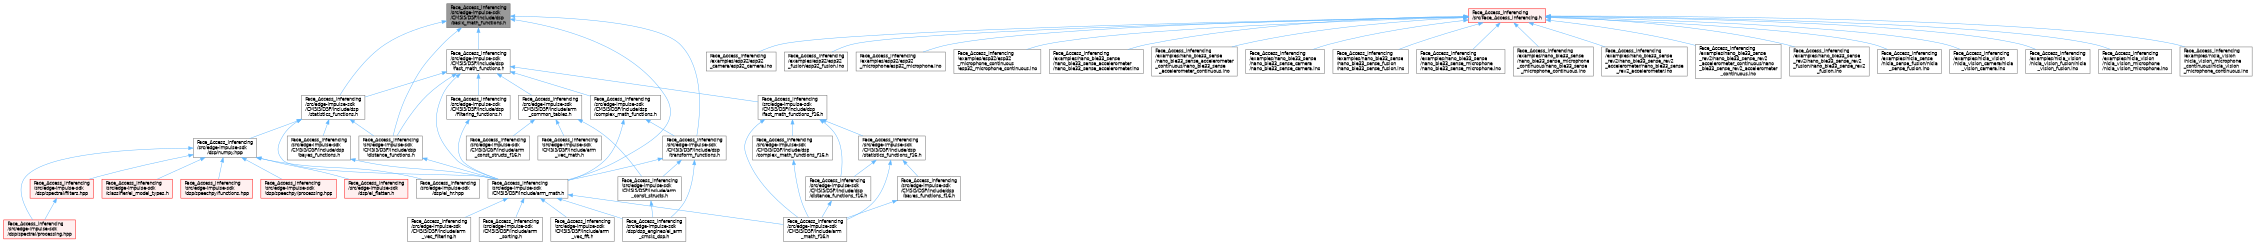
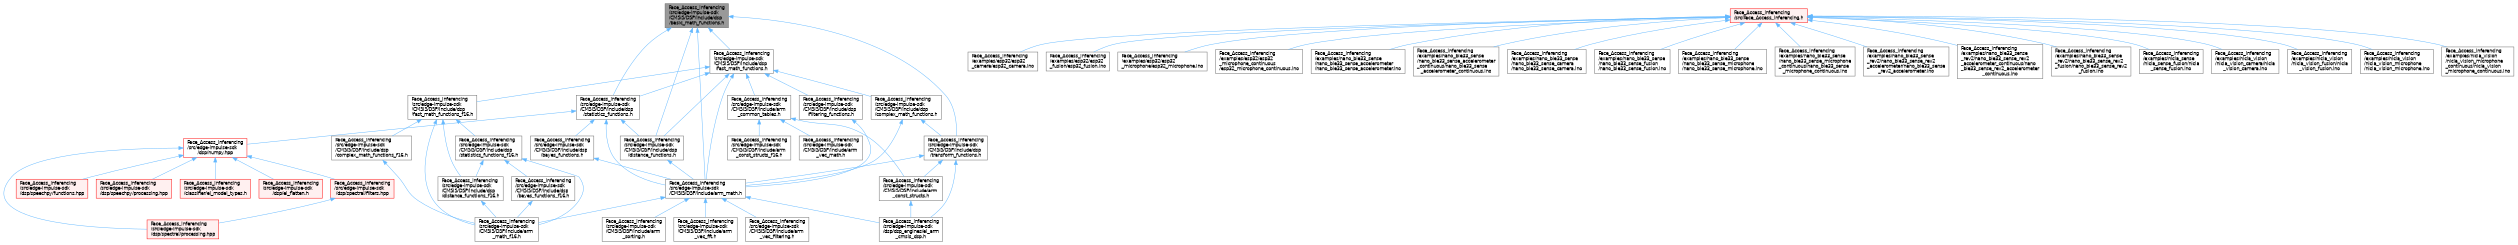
node "Face_Access_inferencing /src/edge-impulse-sdk /dsp/numpy.hpp": color grey40 -> red
node "Face_Access_inferencing /src/edge-impulse-sdk /dsp/ei_hr.hpp": removed
